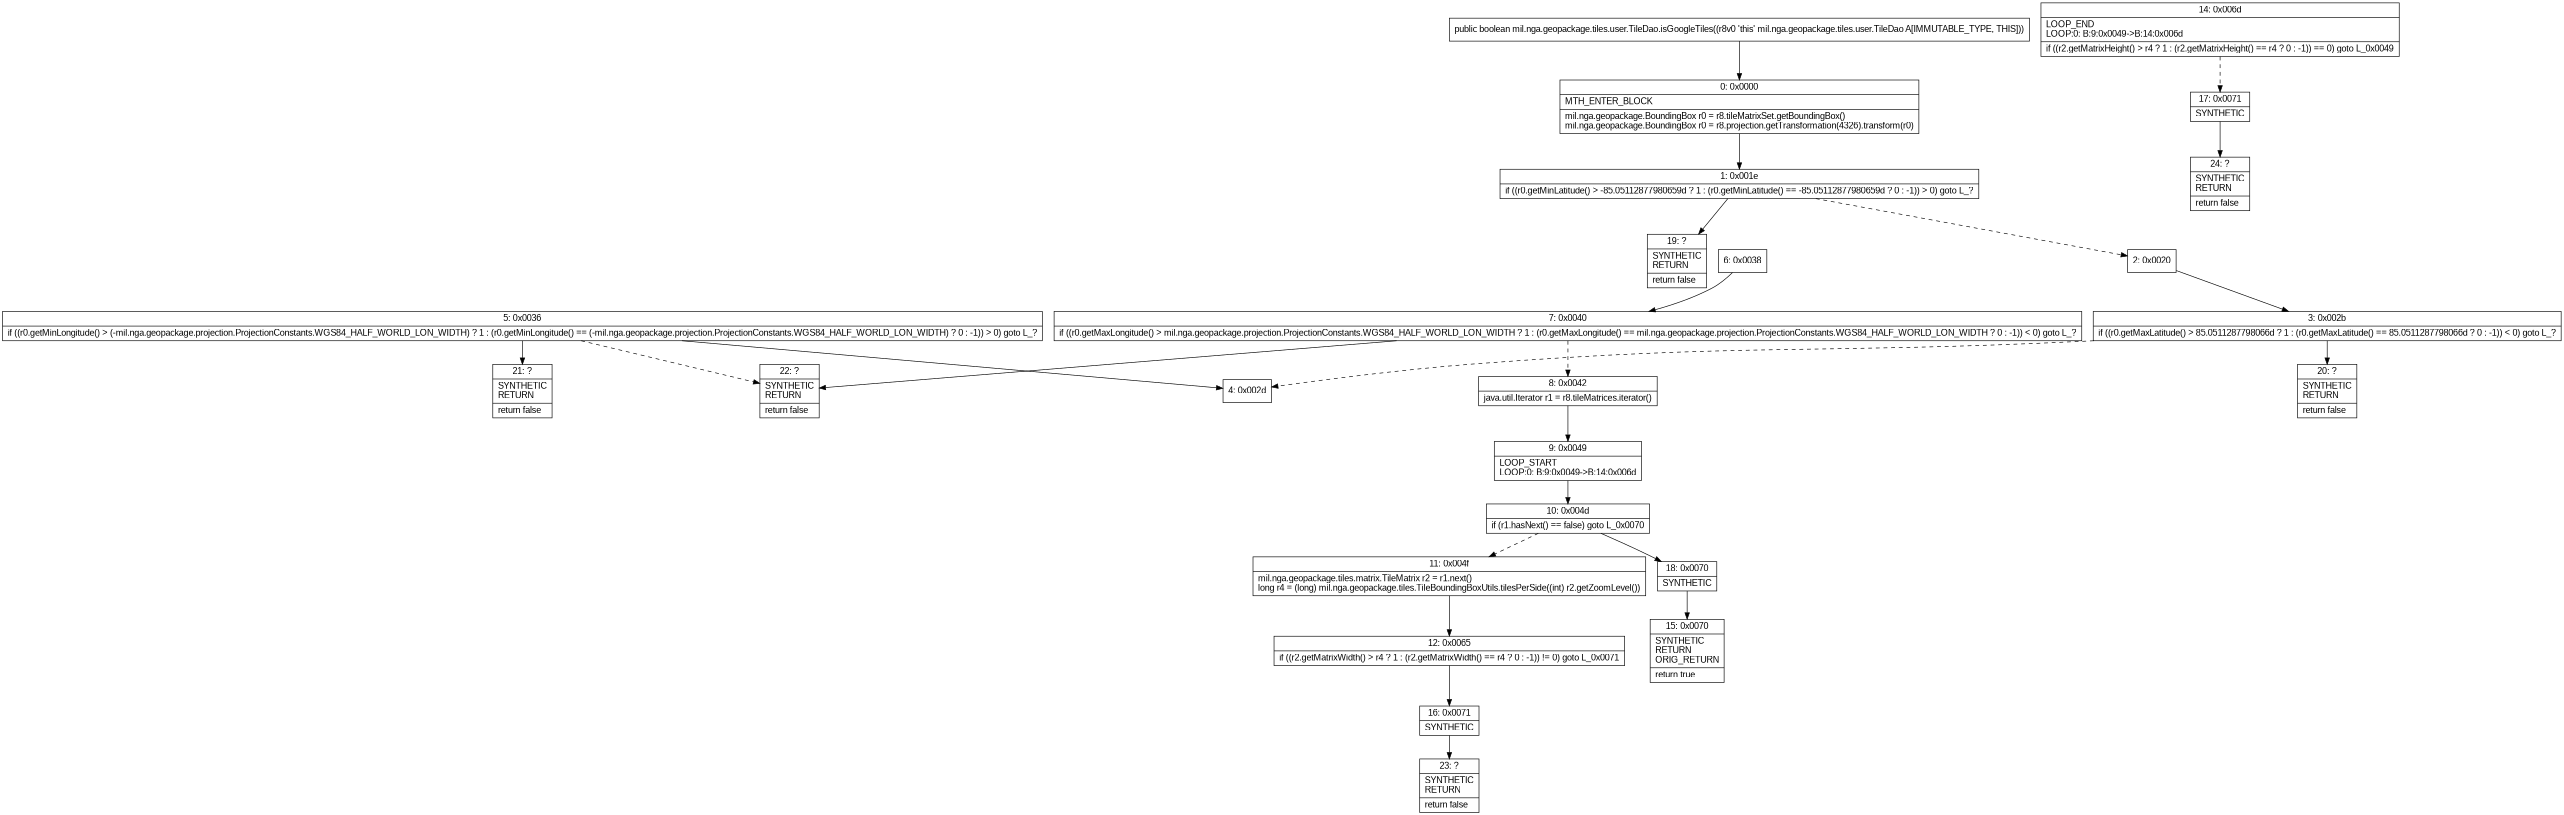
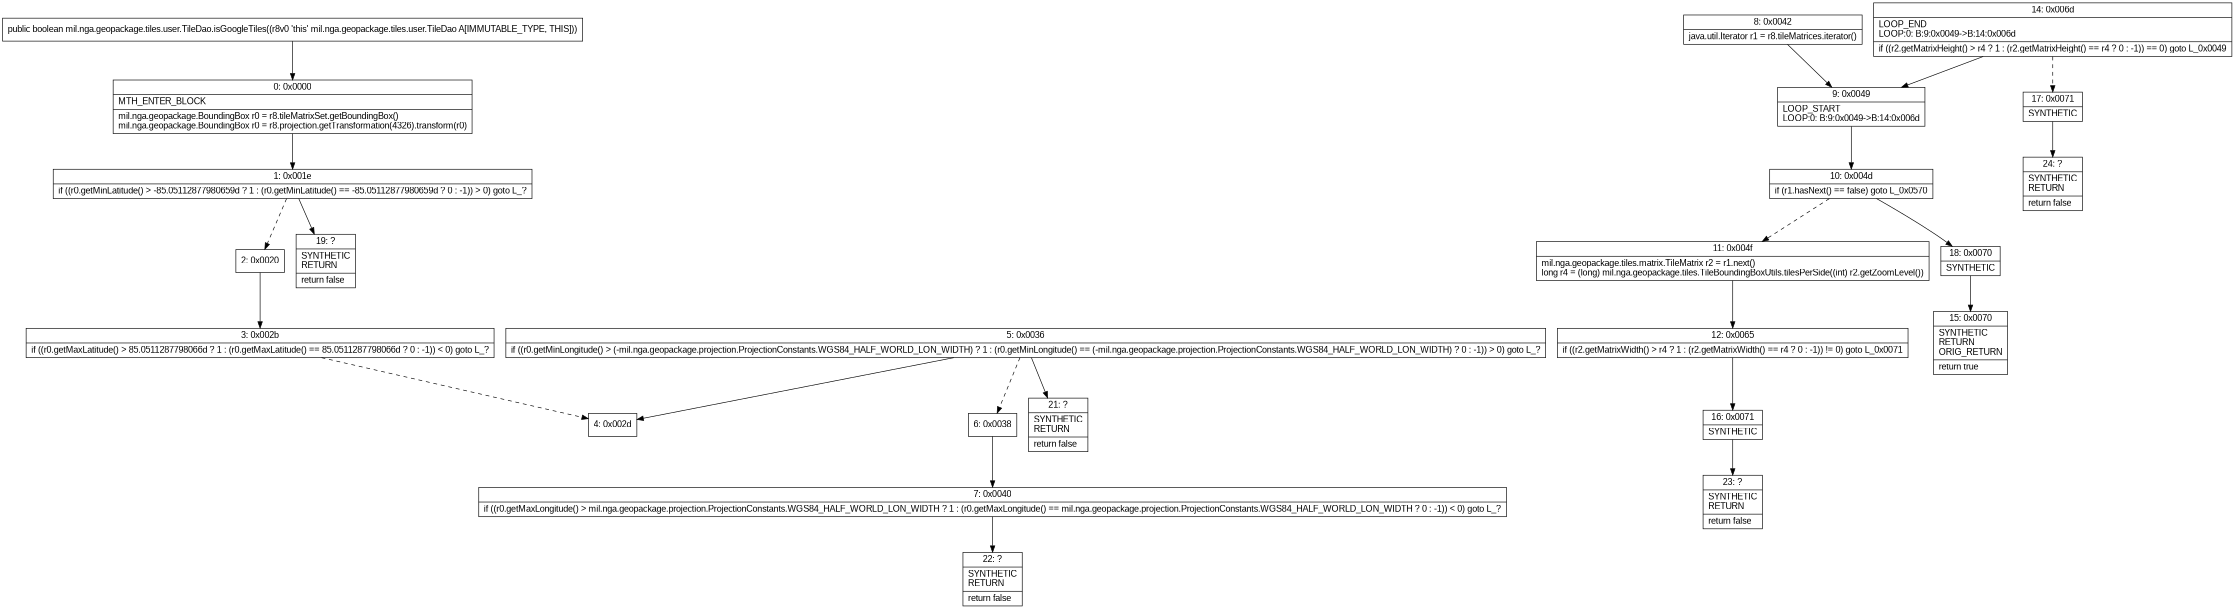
edge "14: 0x006d" -> "9: 0x0049": added
edge "7: 0x0040" -> "8: 0x0042": removed
edge "5: 0x0036" -> "22: ?": now "5: 0x0036" -> "6: 0x0038"
node "20: ?": removed
node "10: 0x004d": text "if (r1.hasNext() == false) goto L_0x0070" -> "if (r1.hasNext() == false) goto L_0x0570"
